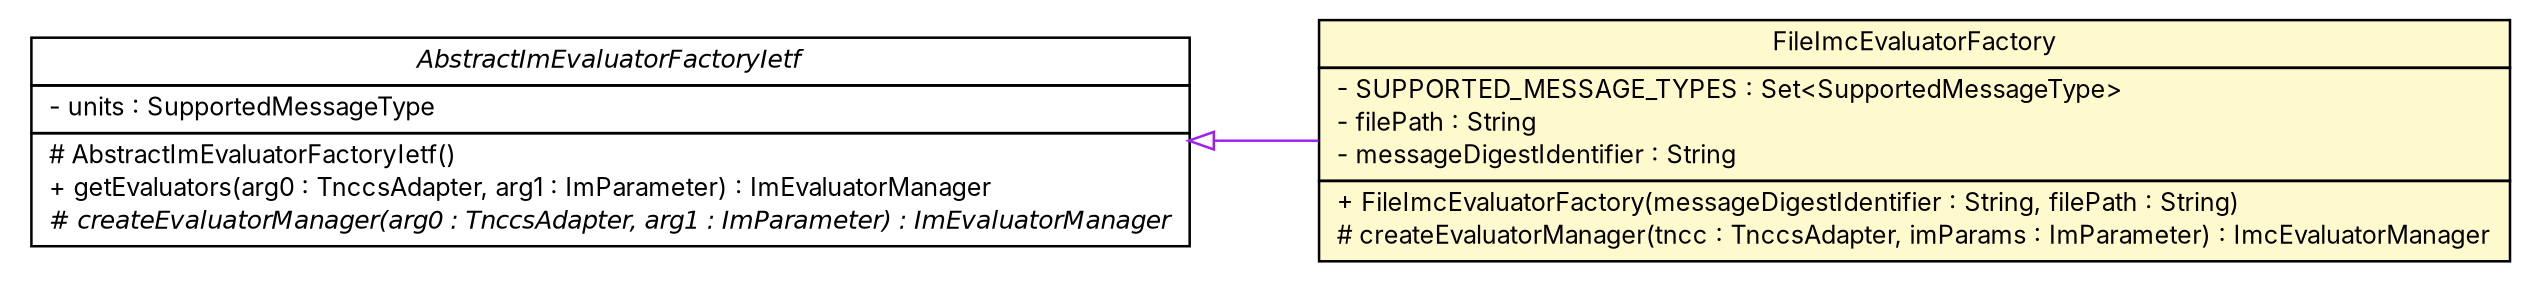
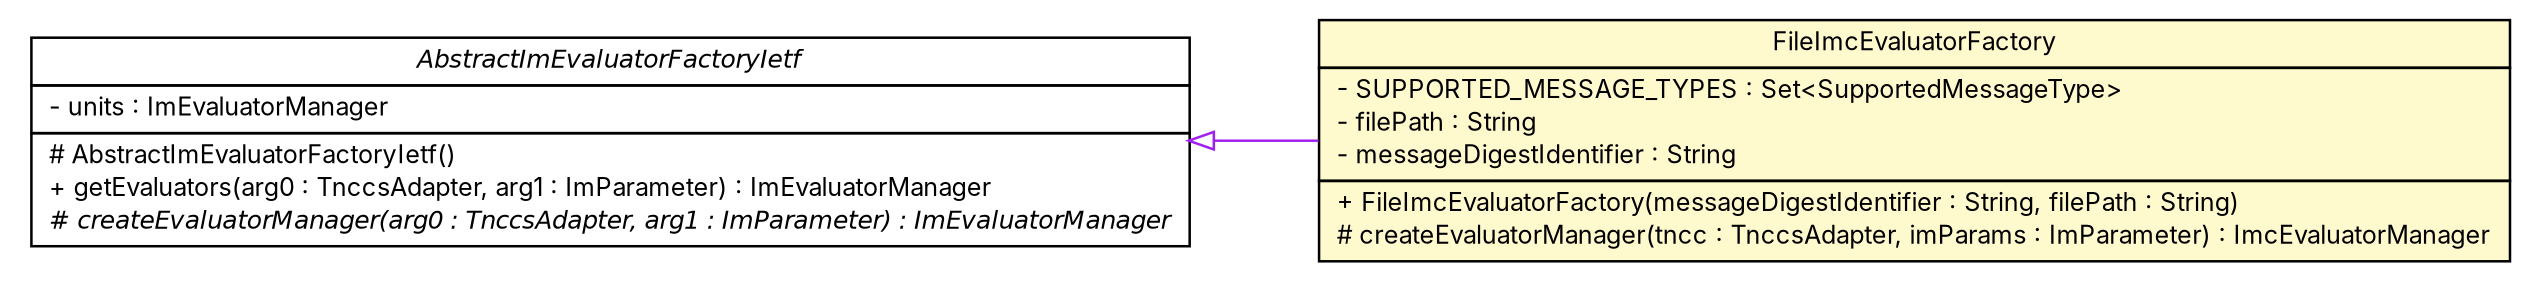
node "AbstractImEvaluatorFactoryIetf": text "- units : SupportedMessageType" -> "- units : ImEvaluatorManager"
